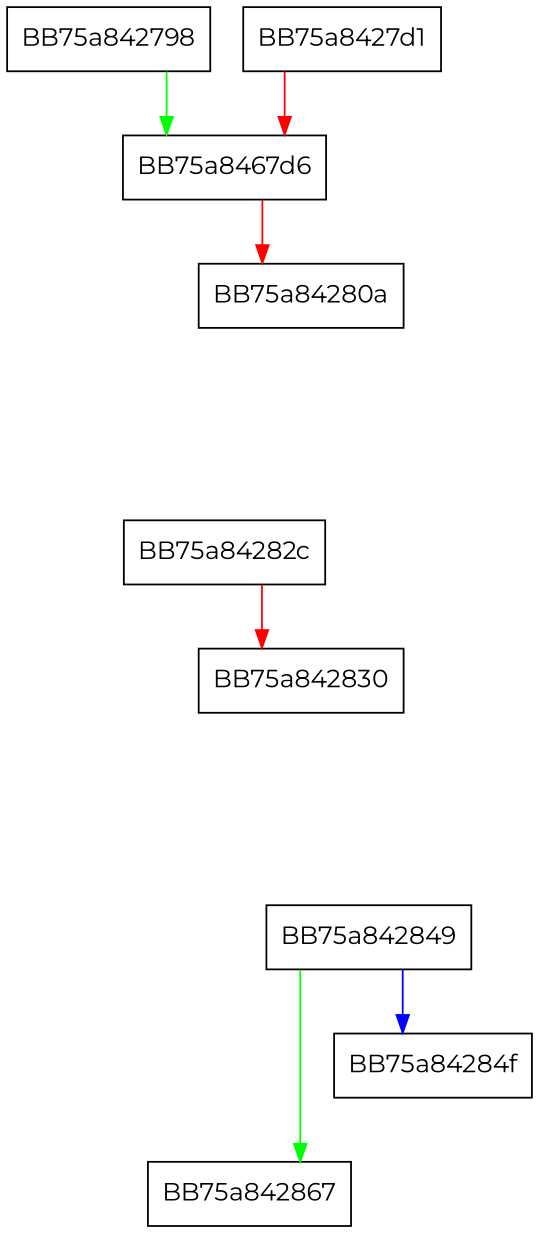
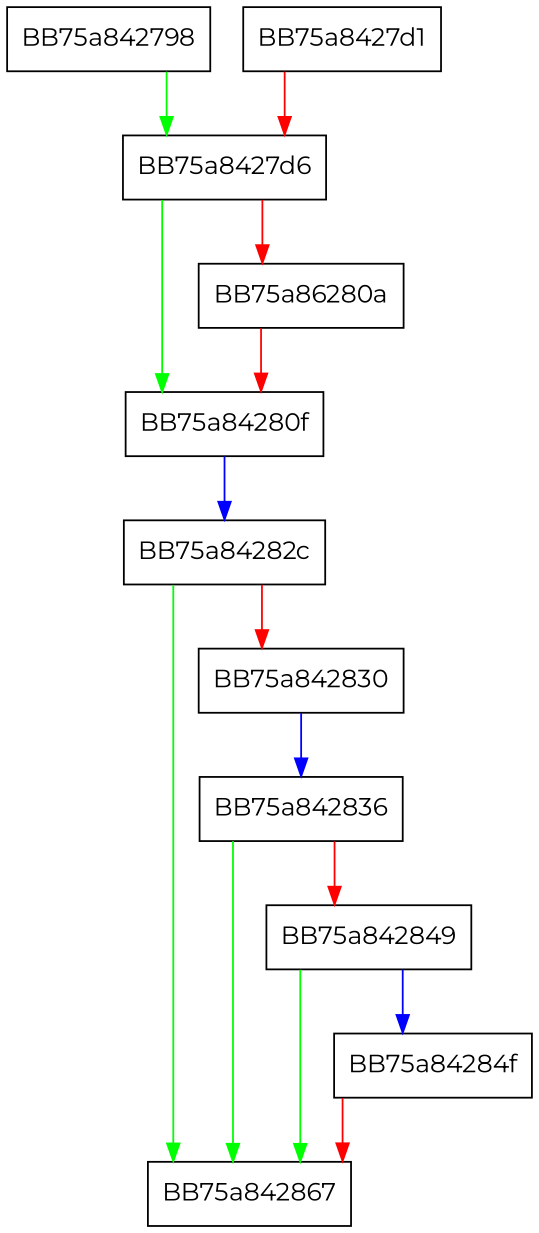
node "BB75a8467d6": label "BB75a8467d6" -> "BB75a8427d6"
node "BB75a84280a": label "BB75a84280a" -> "BB75a86280a"
node "BB75a84280f": added
node "BB75a842836": added
edge "BB75a84282c" -> "BB75a842867": added
edge "BB75a84284f" -> "BB75a842867": added
